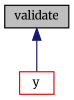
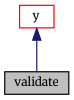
edge "y" -> "validate": reversed
